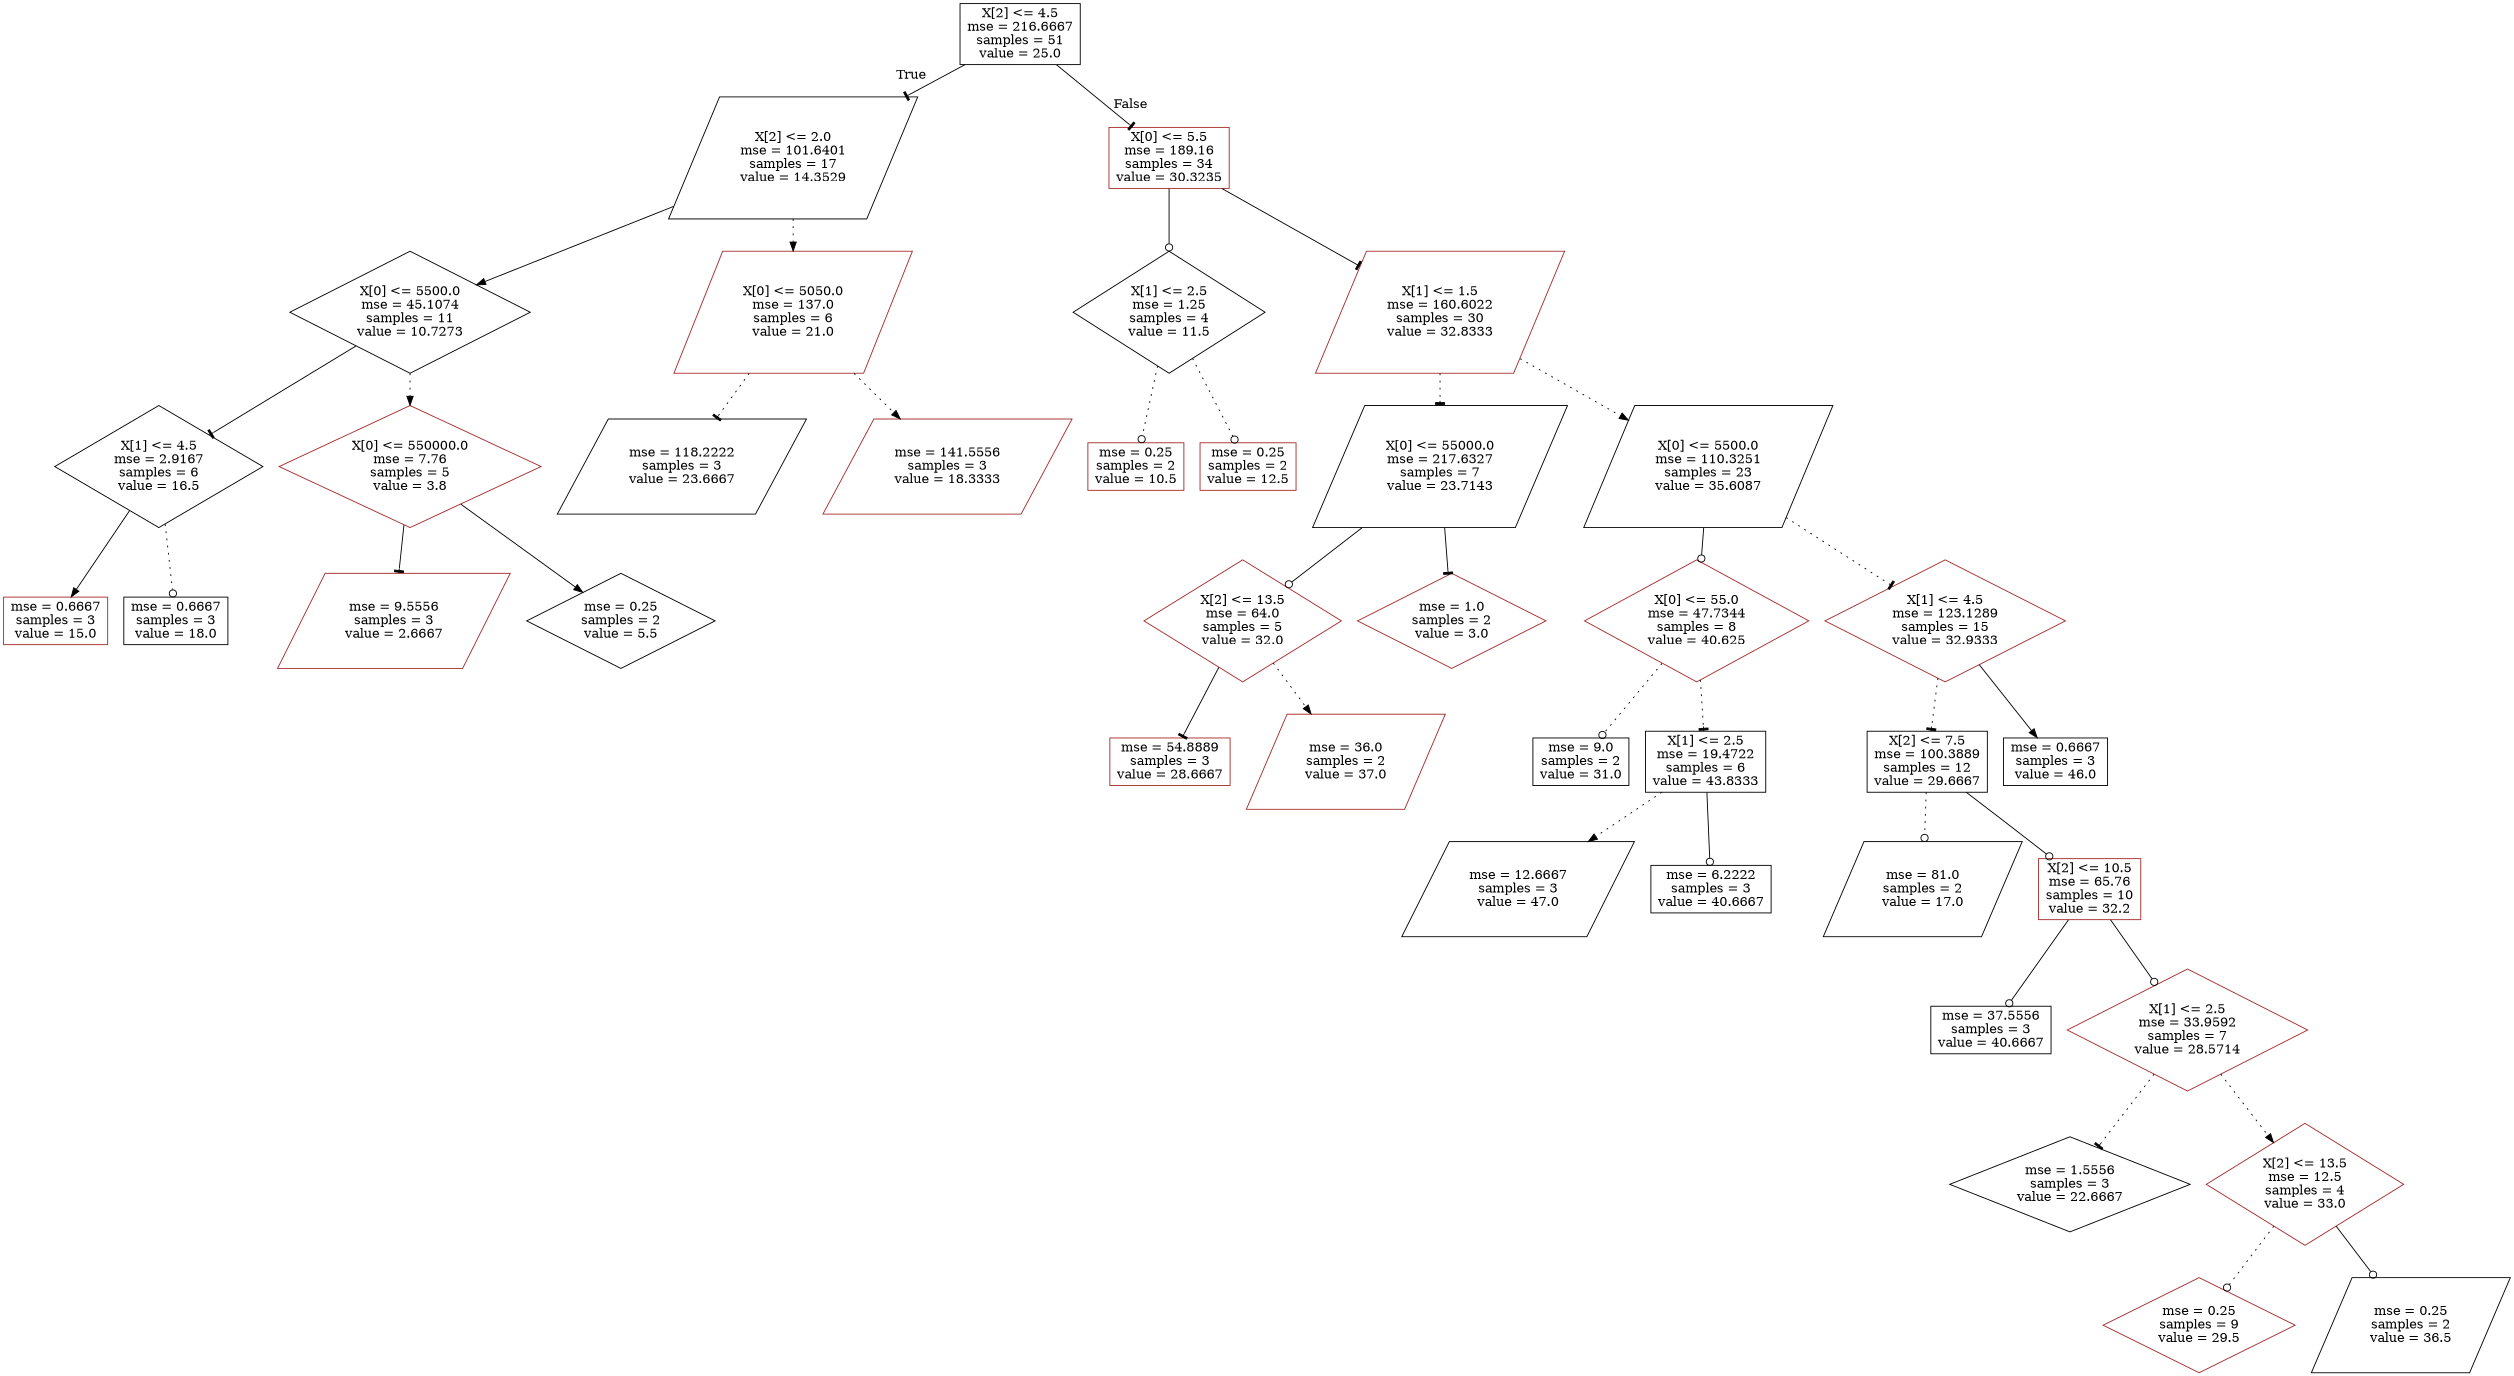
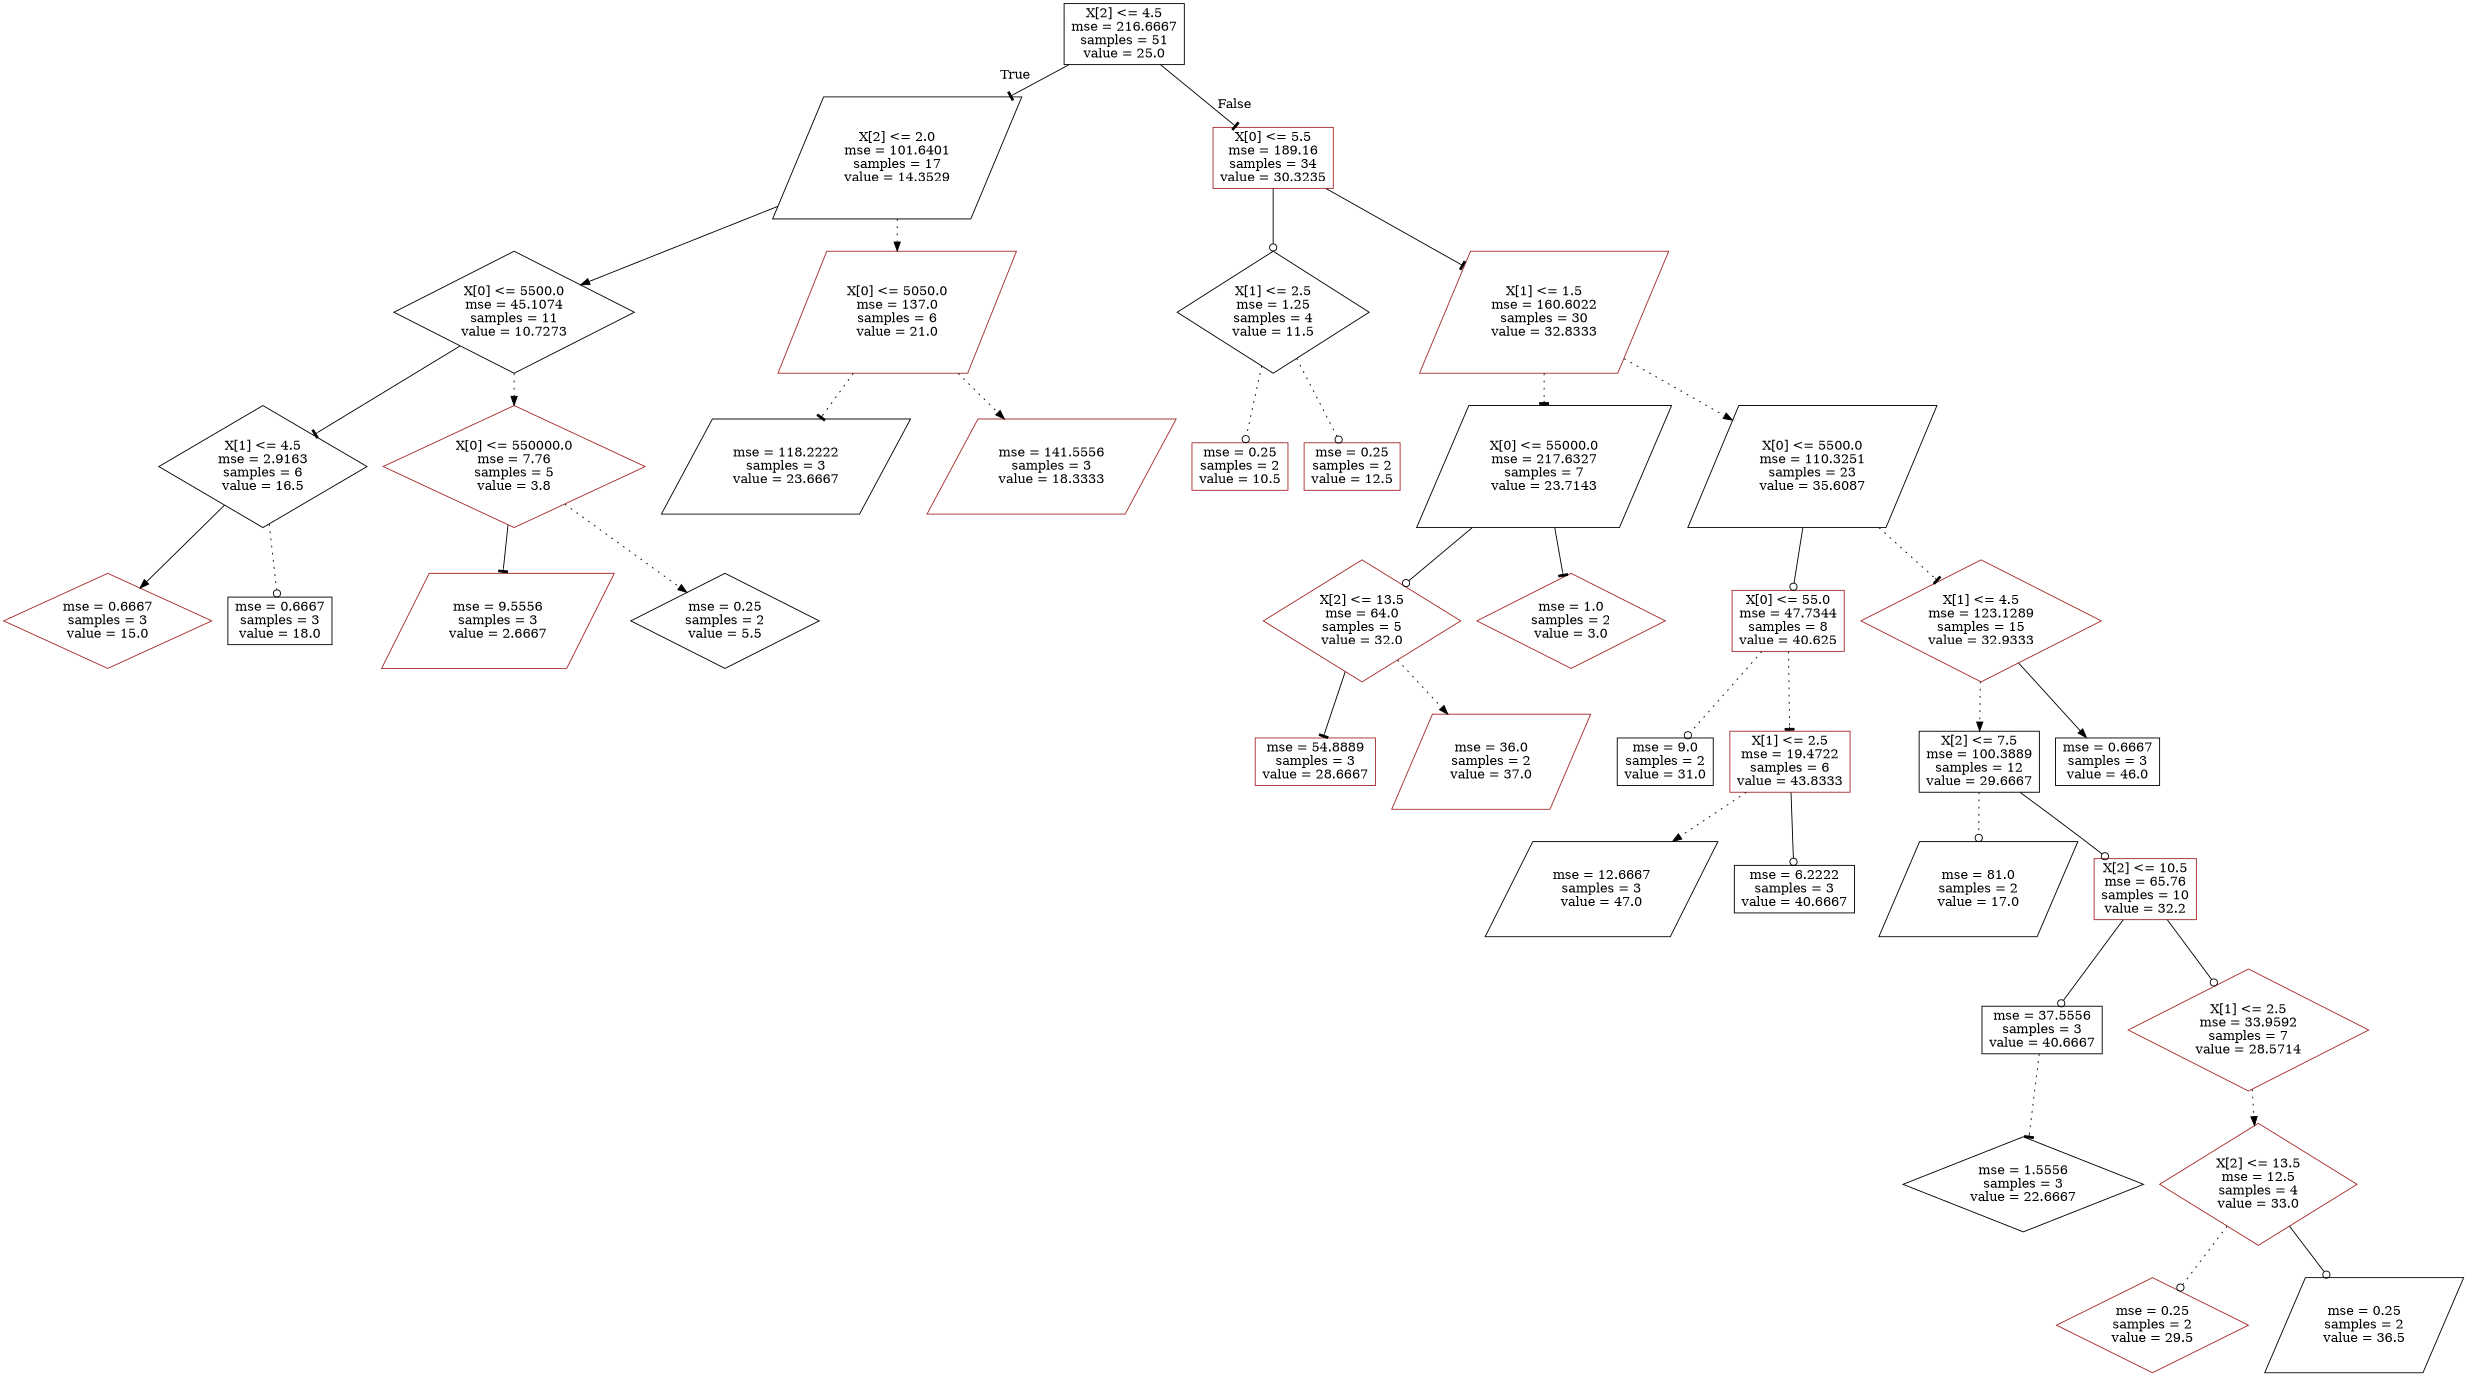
node "X[1] <= 4.5 mse = 2.9167 samples = 6 value = 16.5": label "X[1] <= 4.5 mse = 2.9167 samples = 6 value = 16.5" -> "X[1] <= 4.5 mse = 2.9163 samples = 6 value = 16.5"
edge "X[0] <= 550000.0 mse = 7.76 samples = 5 value = 3.8" -> "mse = 0.25 samples = 2 value = 5.5": style solid -> dotted
node "mse = 0.6667 samples = 3 value = 15.0": shape box -> diamond
node "X[0] <= 55.0 mse = 47.7344 samples = 8 value = 40.625": shape diamond -> box
edge "X[1] <= 4.5 mse = 123.1289 samples = 15 value = 32.9333" -> "X[2] <= 7.5 mse = 100.3889 samples = 12 value = 29.6667": arrowhead tee -> normal
node "X[1] <= 2.5 mse = 19.4722 samples = 6 value = 43.8333": color black -> brown
edge "X[1] <= 2.5 mse = 33.9592 samples = 7 value = 28.5714" -> "mse = 1.5556 samples = 3 value = 22.6667": now "mse = 37.5556 samples = 3 value = 40.6667" -> "mse = 1.5556 samples = 3 value = 22.6667"
node "mse = 0.25 samples = 9 value = 29.5": label "mse = 0.25 samples = 9 value = 29.5" -> "mse = 0.25 samples = 2 value = 29.5"
